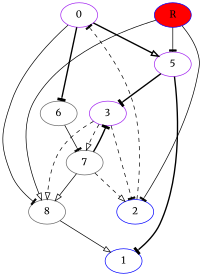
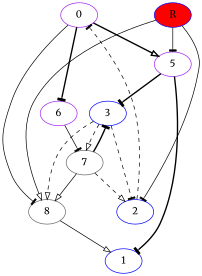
node "6": color gray40 -> purple
node "3": color purple -> blue
